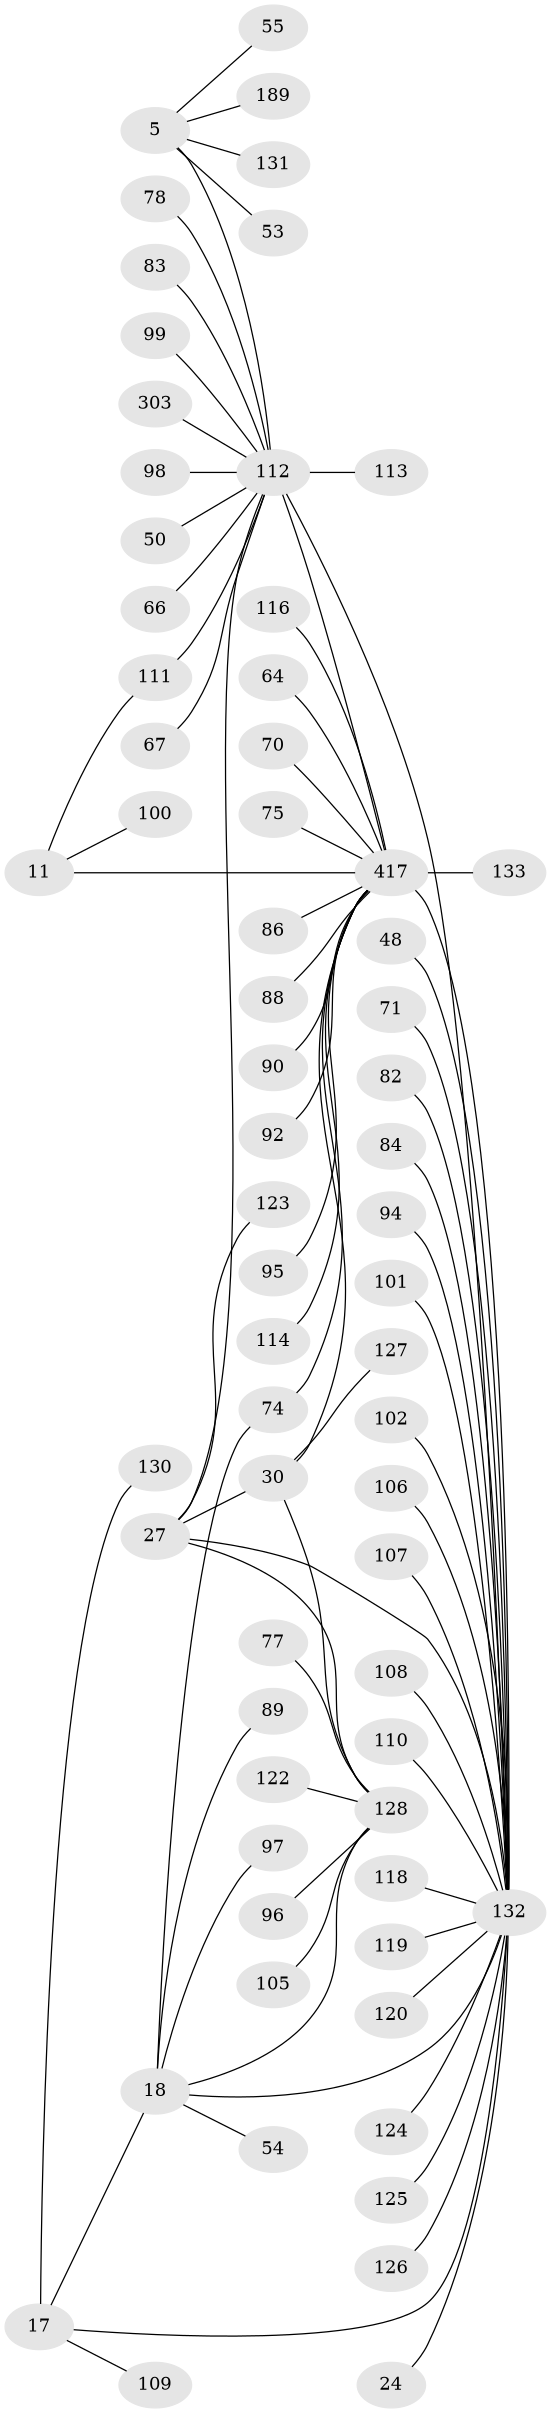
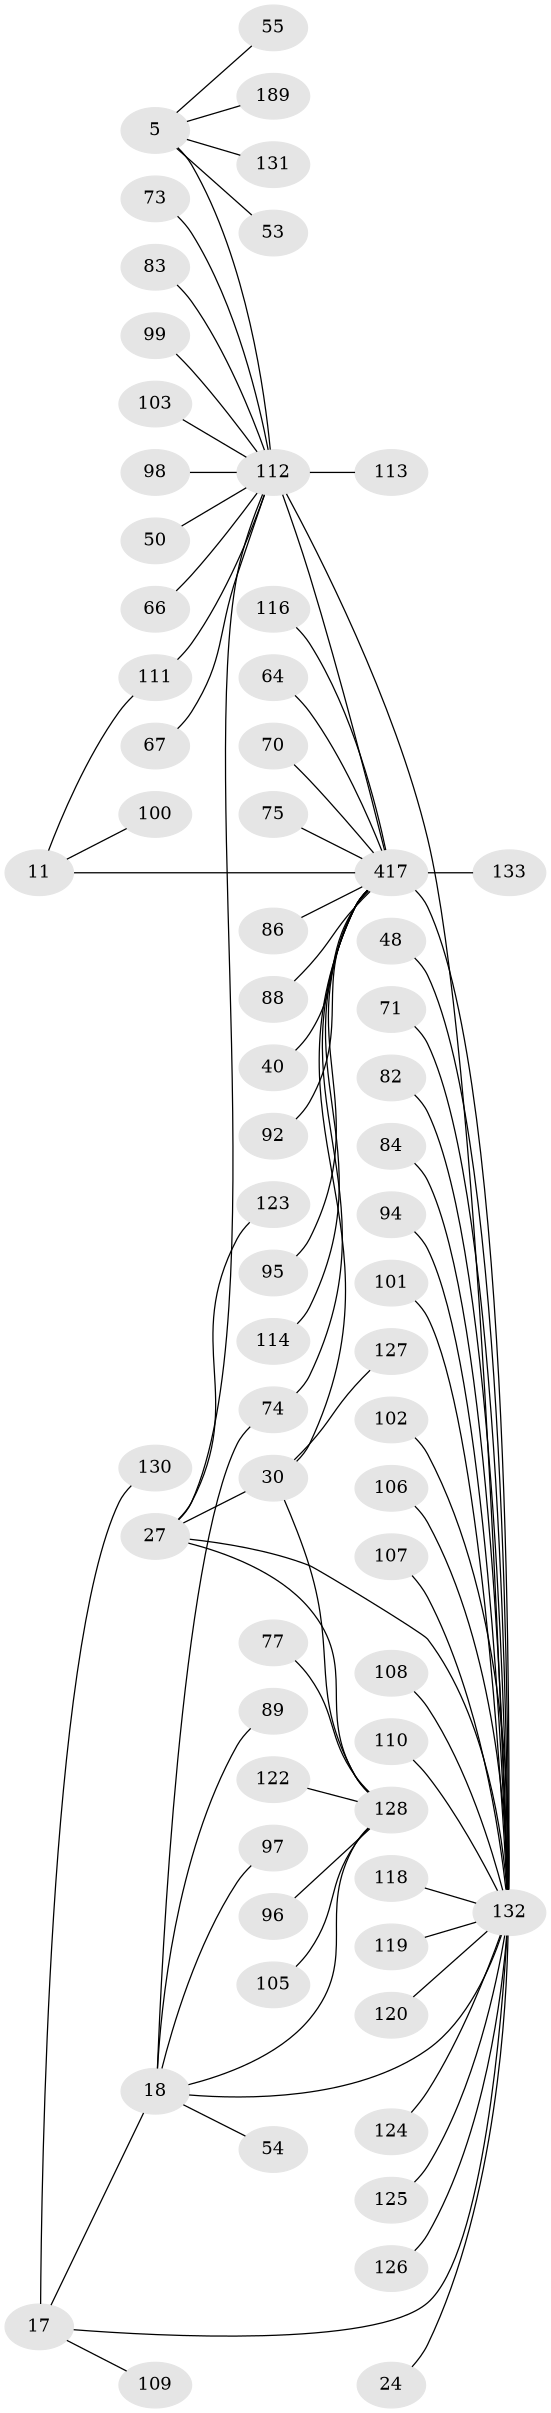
node "78": label "78" -> "73"
node "303": label "303" -> "103"
node "90": label "90" -> "40"
